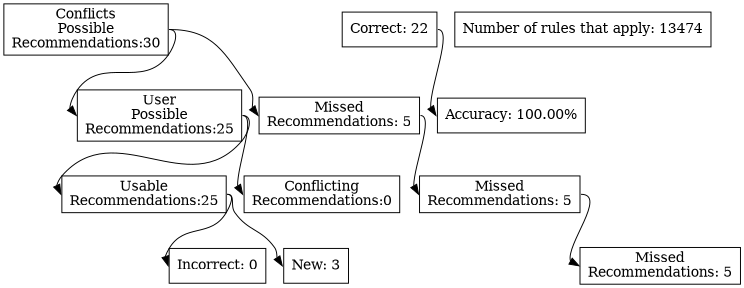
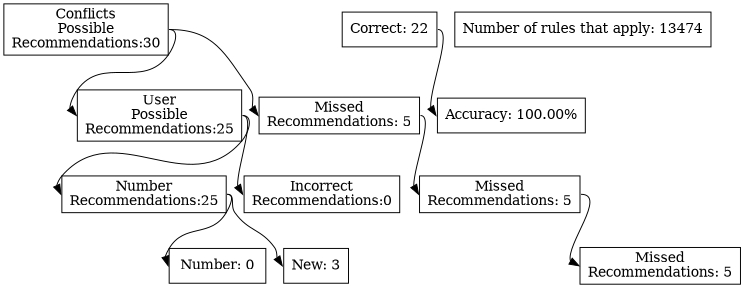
node "Usable Recommendations:25": label "Usable Recommendations:25" -> "Number Recommendations:25"
node "Conflicting Recommendations:0": label "Conflicting Recommendations:0" -> "Incorrect Recommendations:0"
node "Incorrect: 0": label "Incorrect: 0" -> "Number: 0"
